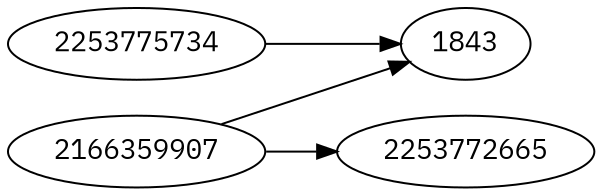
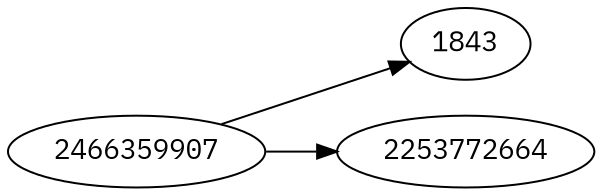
node "2253775734": removed
node "2166359907": label "2166359907" -> "2466359907"
node "2253772665": label "2253772665" -> "2253772664"
